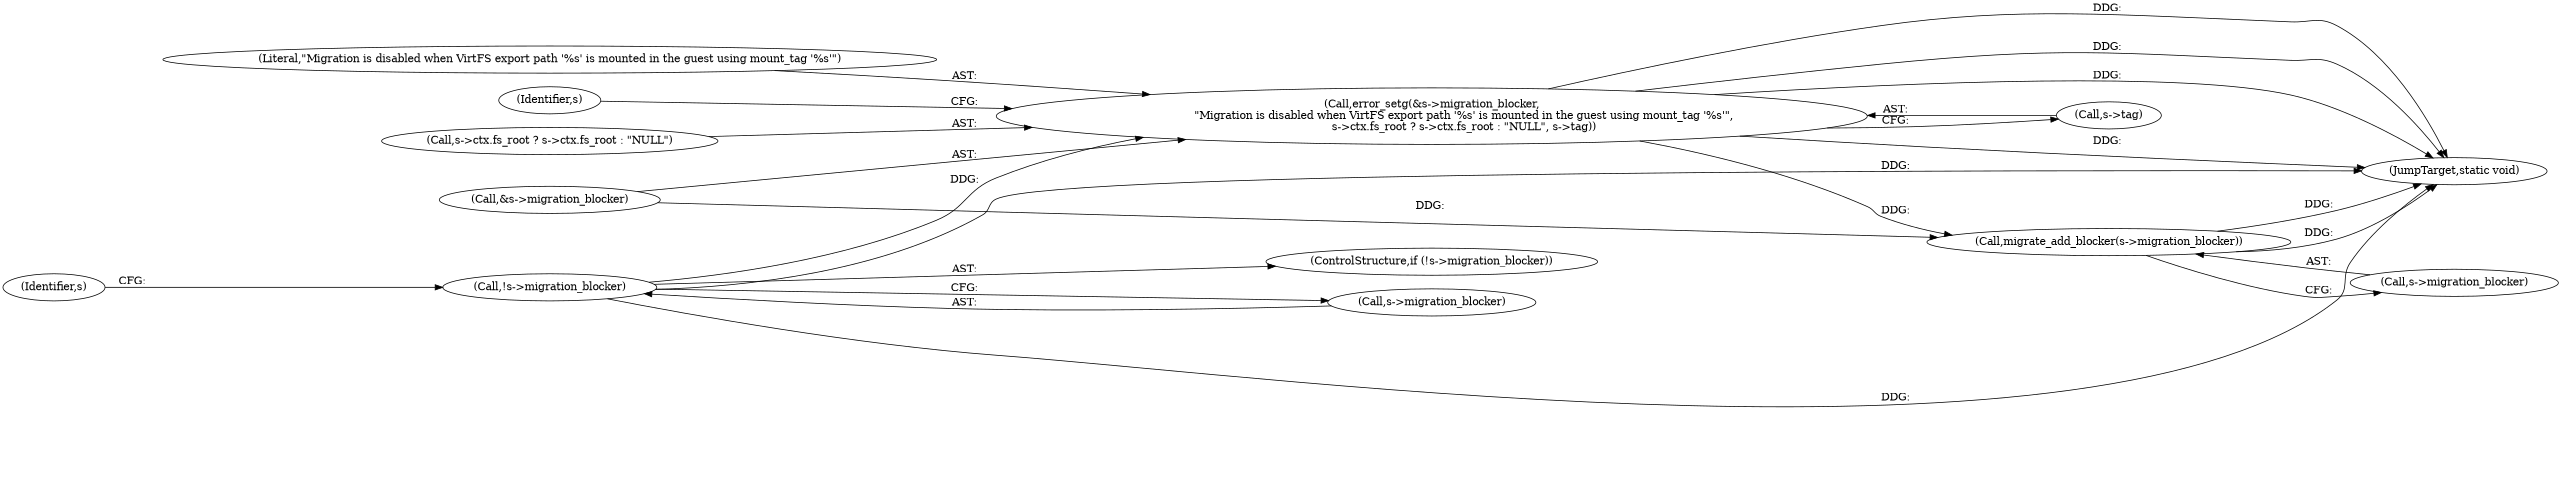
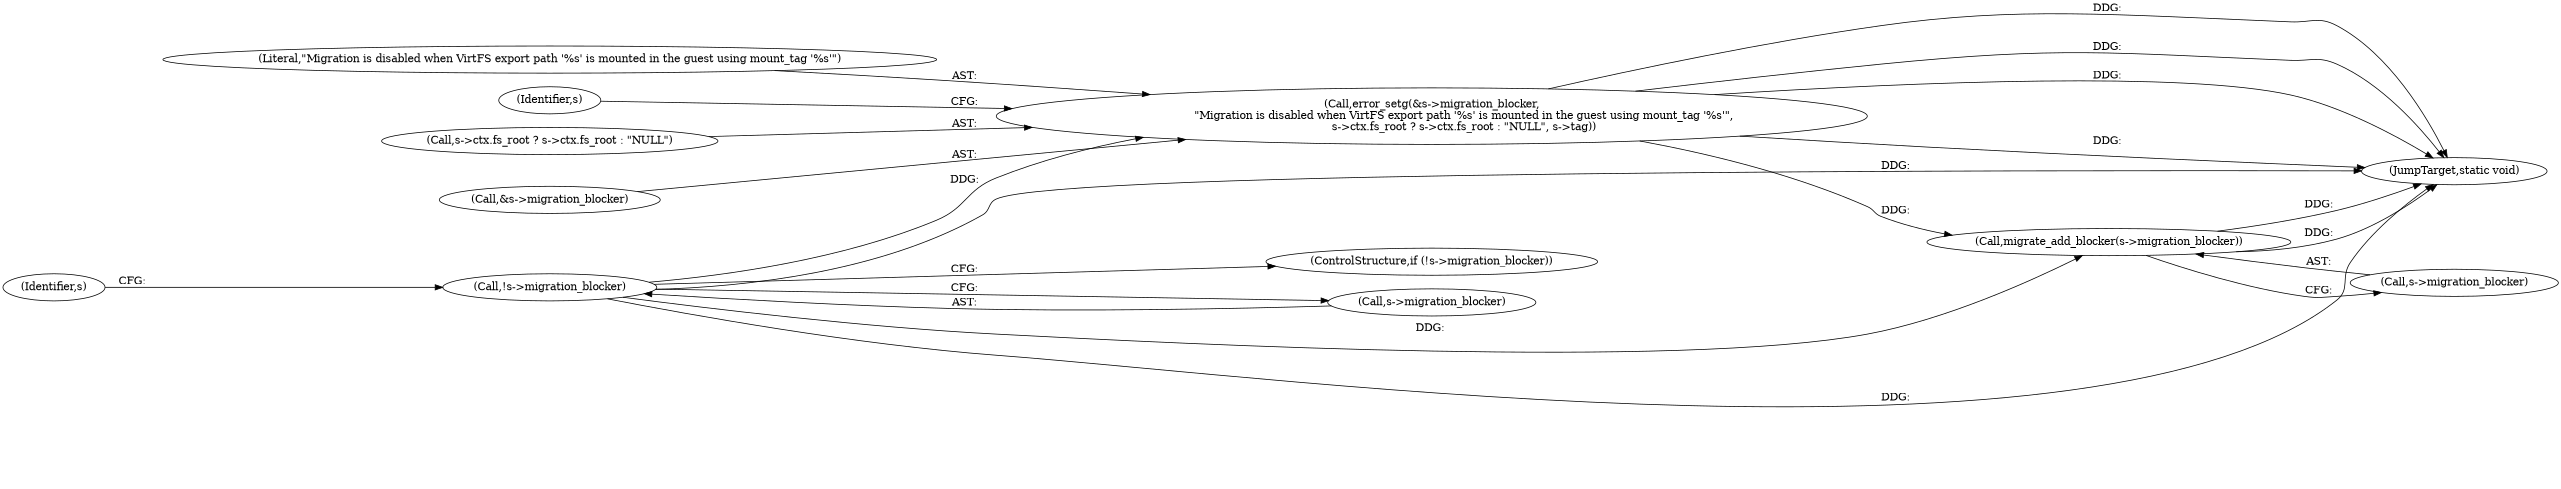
node "(Call,s->tag)": removed
edge "(Call,&s->migration_blocker)" -> "(Call,migrate_add_blocker(s->migration_blocker))": now "(Call,!s->migration_blocker)" -> "(Call,migrate_add_blocker(s->migration_blocker))"
edge "(Call,!s->migration_blocker)" -> "(ControlStructure,if (!s->migration_blocker))": label "AST: " -> "CFG: "
